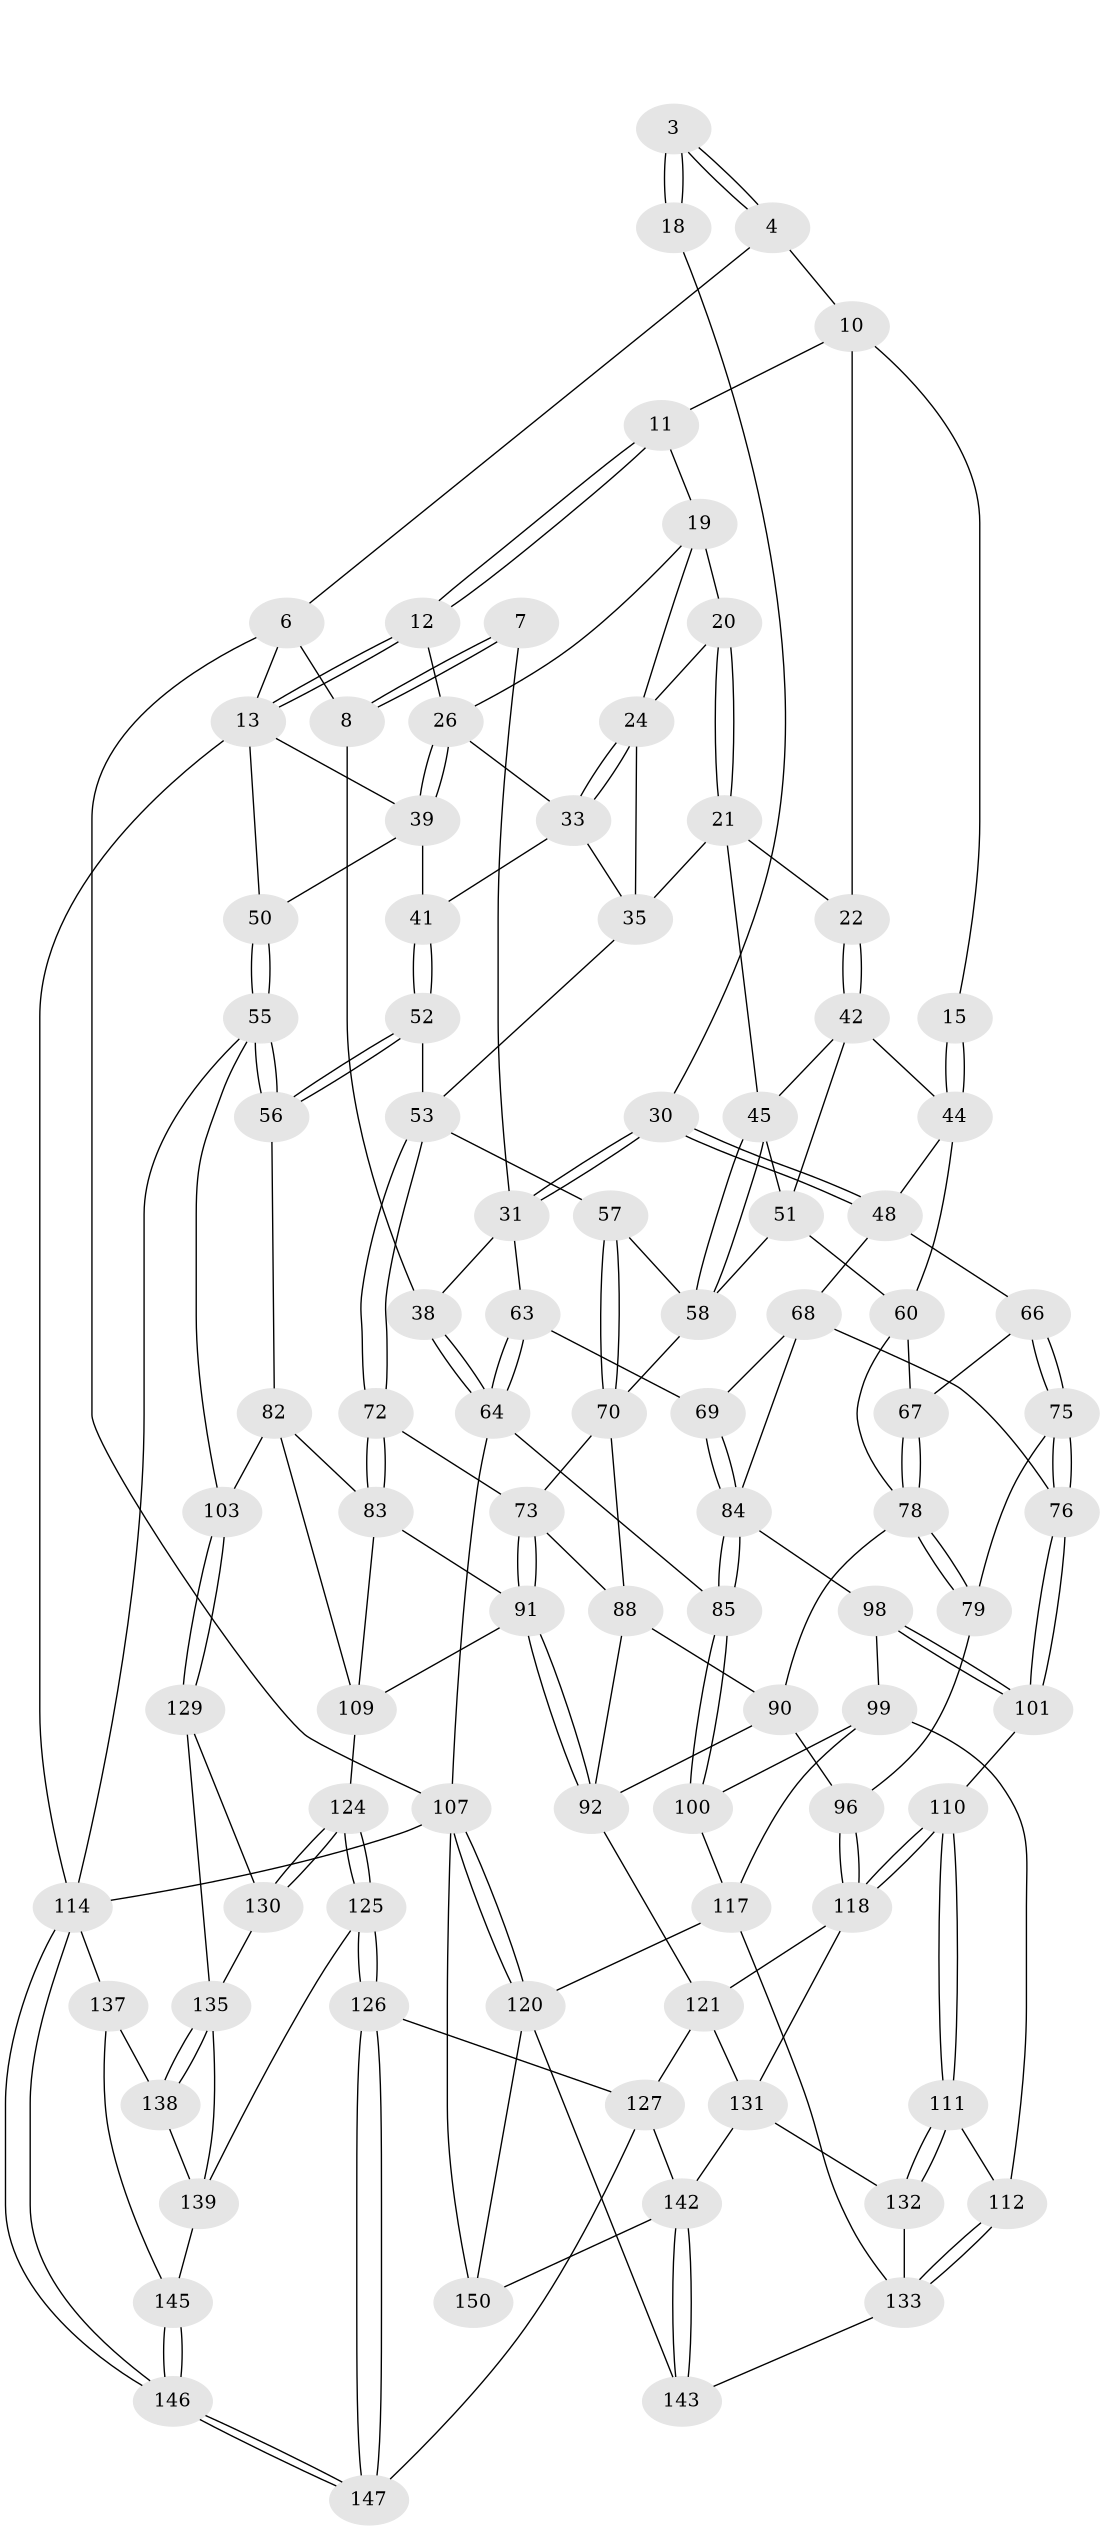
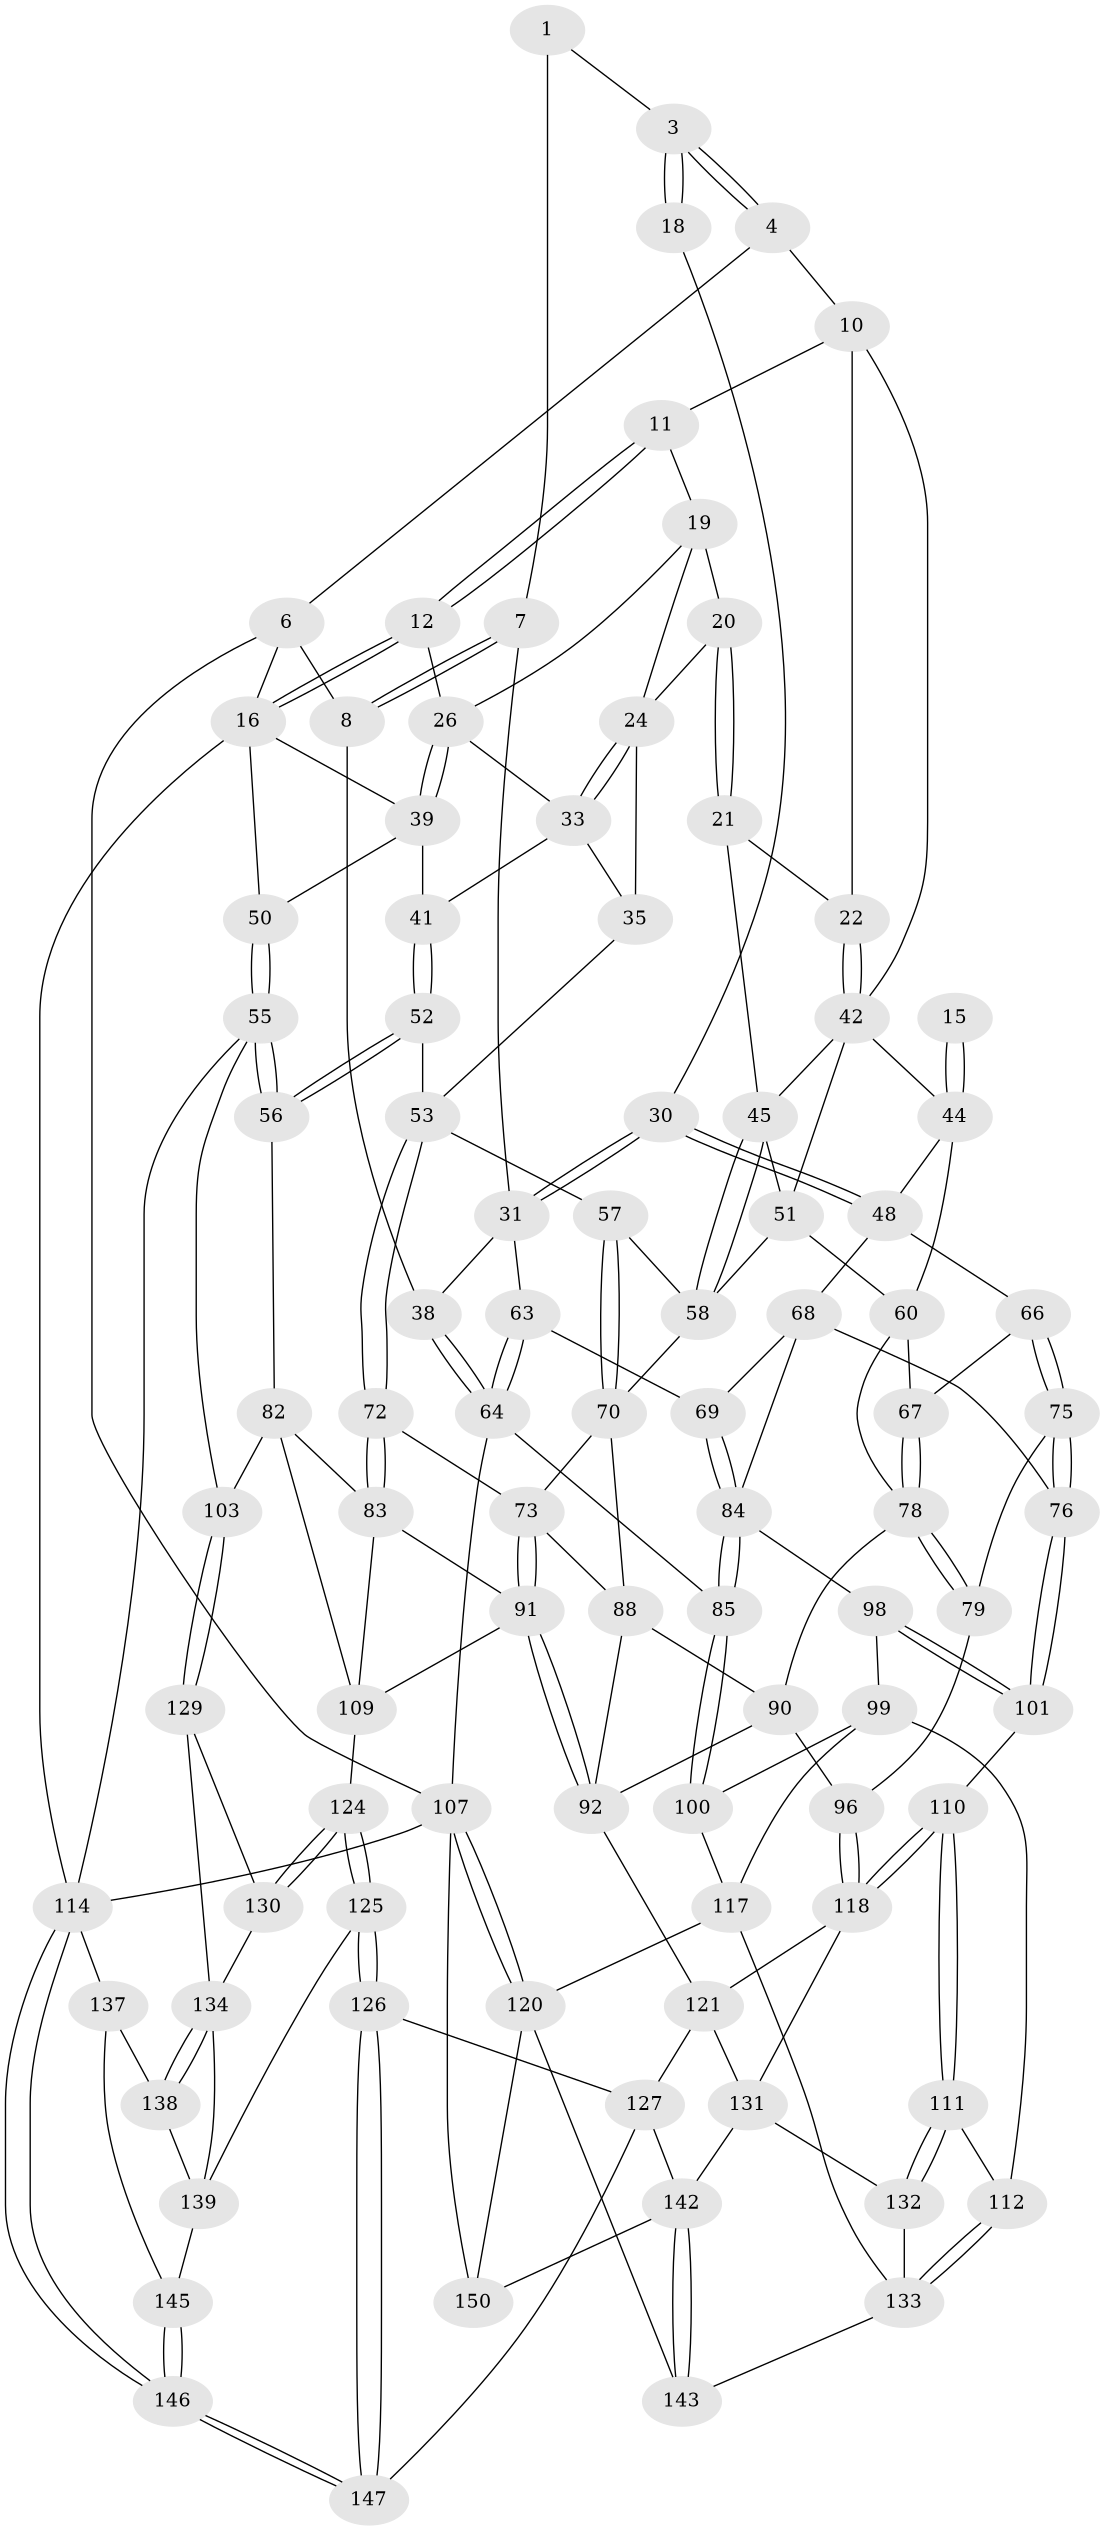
node "1": added
edge "10" -- "15": now "10" -- "42"
node "13": label "13" -> "16"
edge "21" -- "35": removed
node "135": label "135" -> "134"
